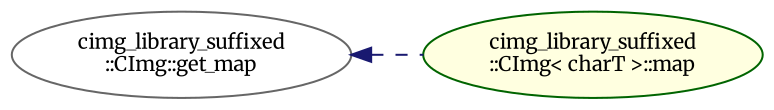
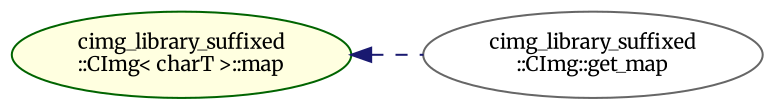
edge "cimg_library_suffixed ::CImg< charT >::map" -> "cimg_library_suffixed ::CImg::get_map": reversed
